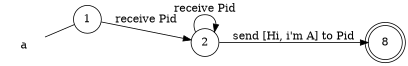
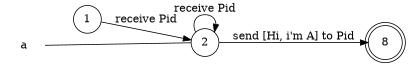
edge "1" -- "a": now "2" -- "a"
